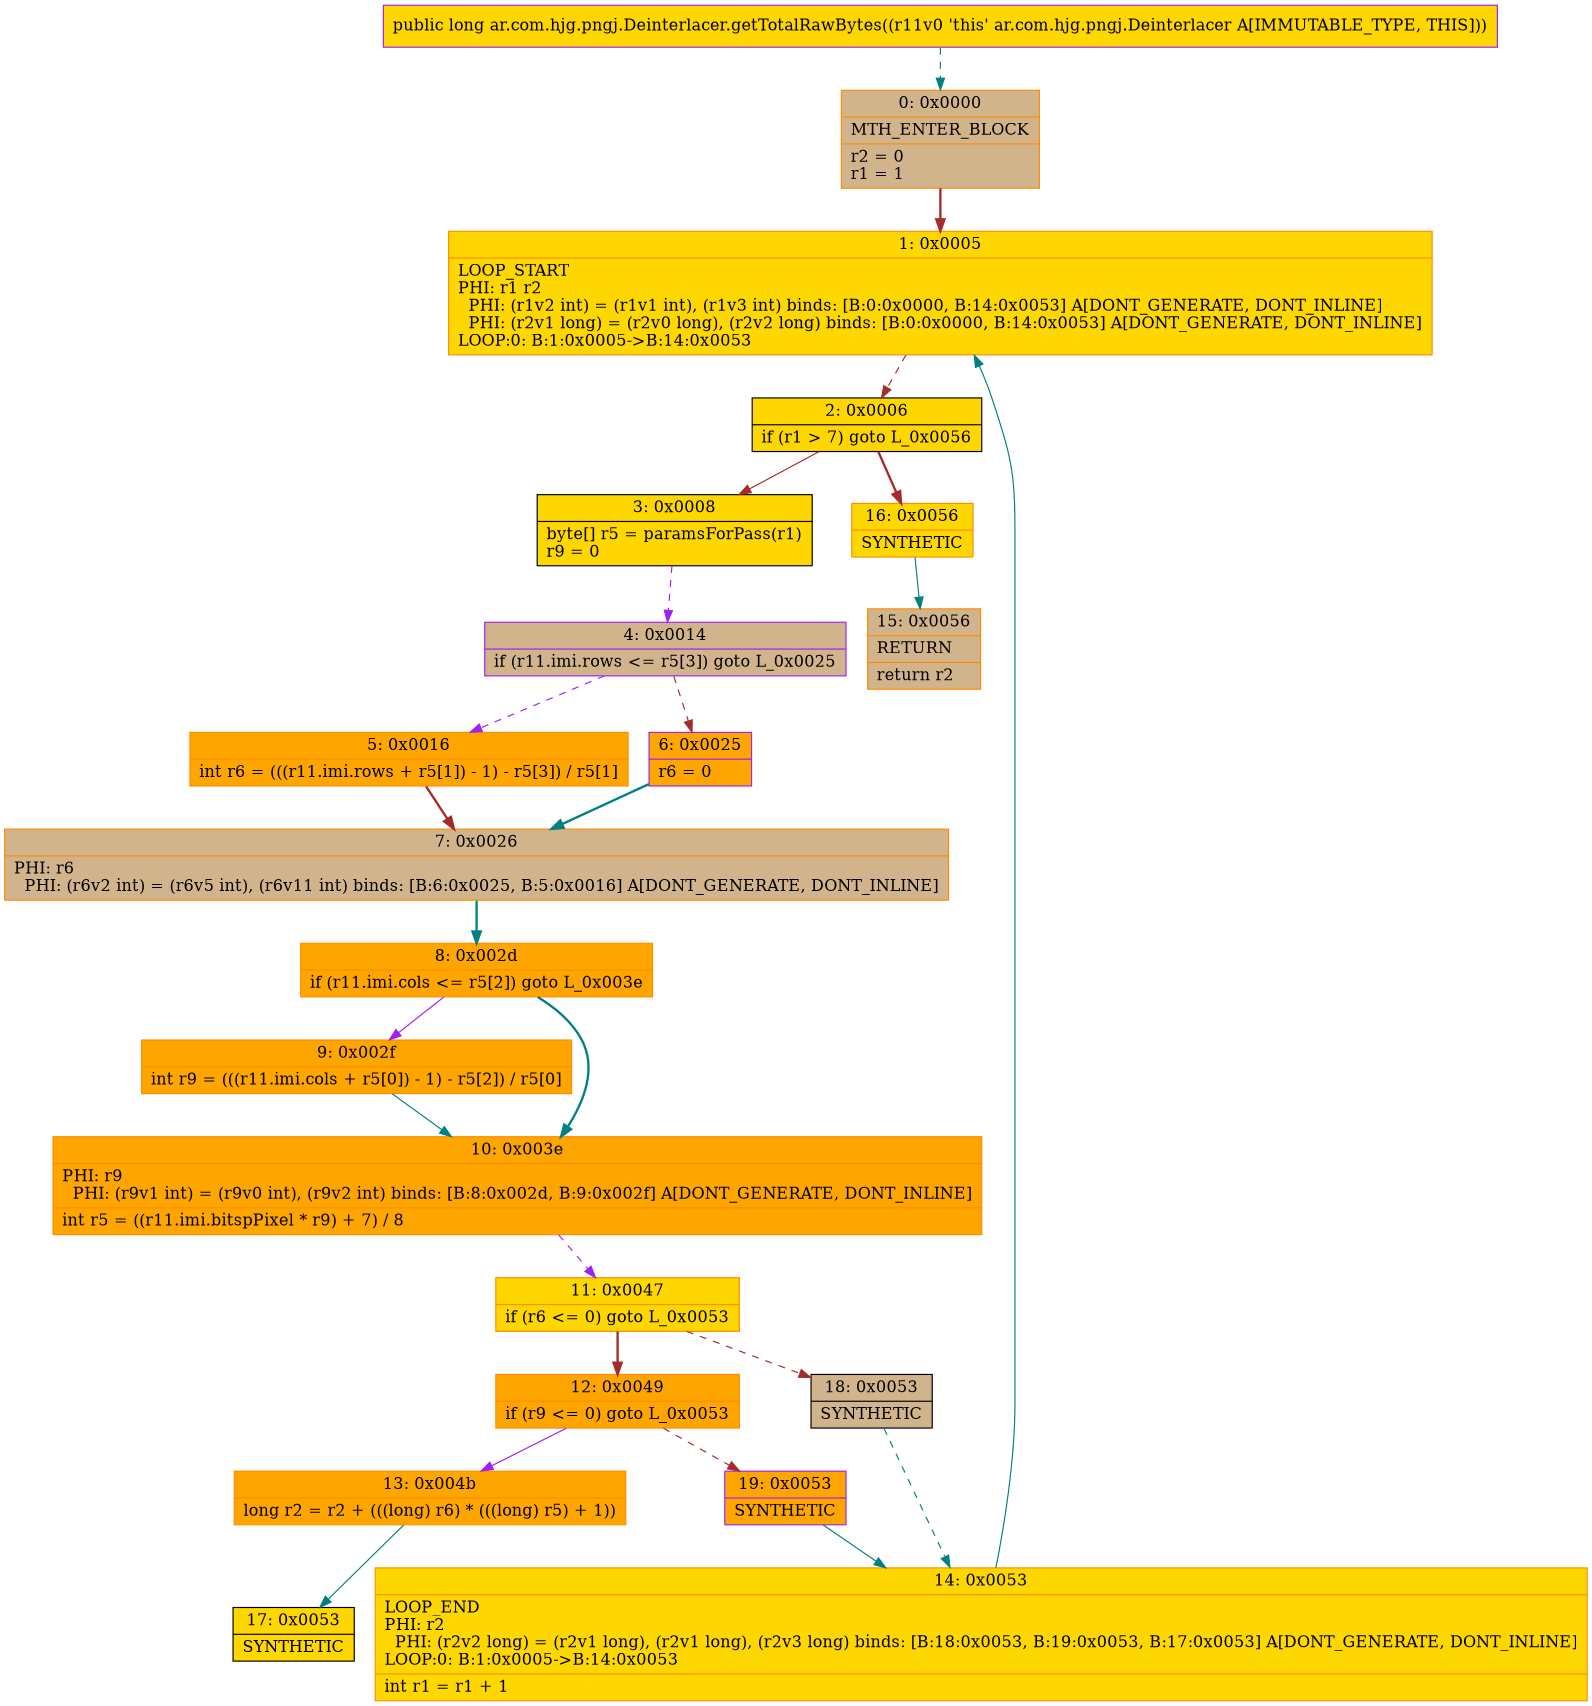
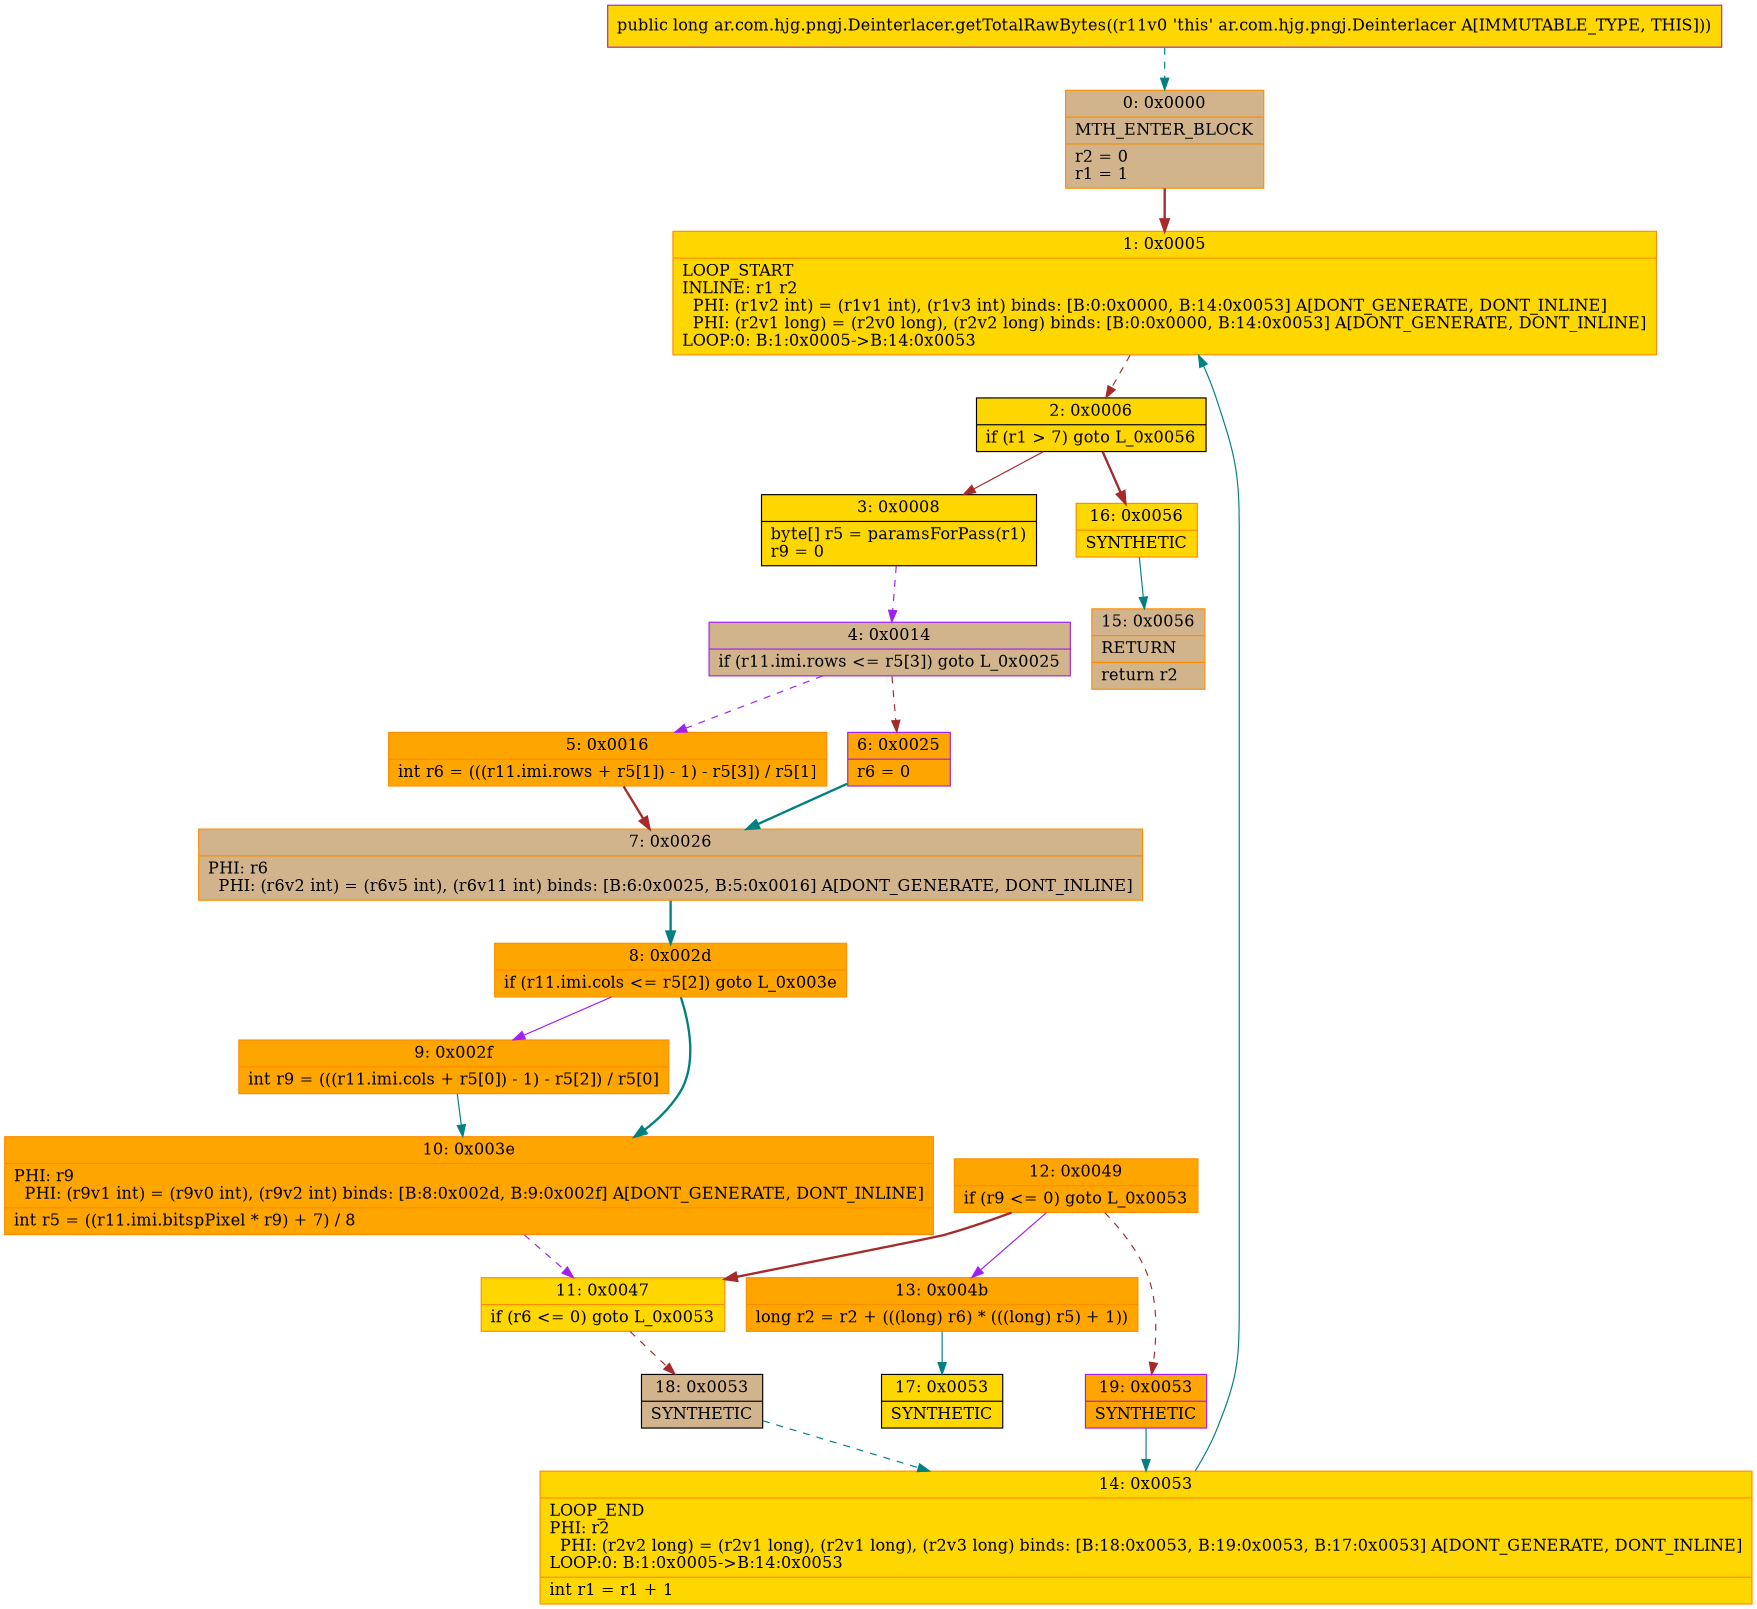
node "1: 0x0005": text "PHI: r1 r2" -> "INLINE: r1 r2"
edge "11: 0x0047" -> "12: 0x0049": reversed
